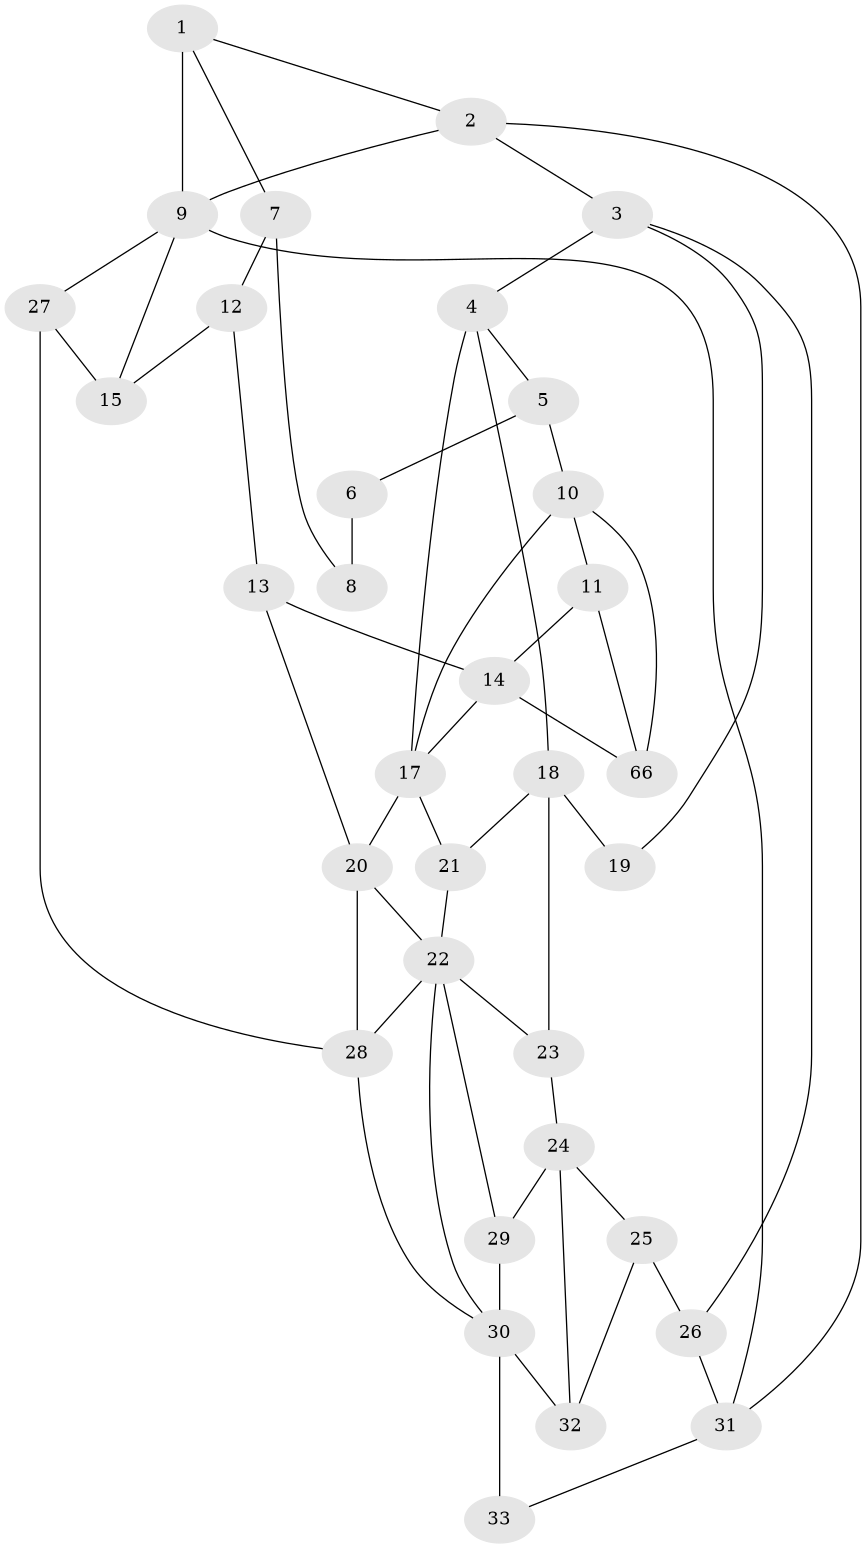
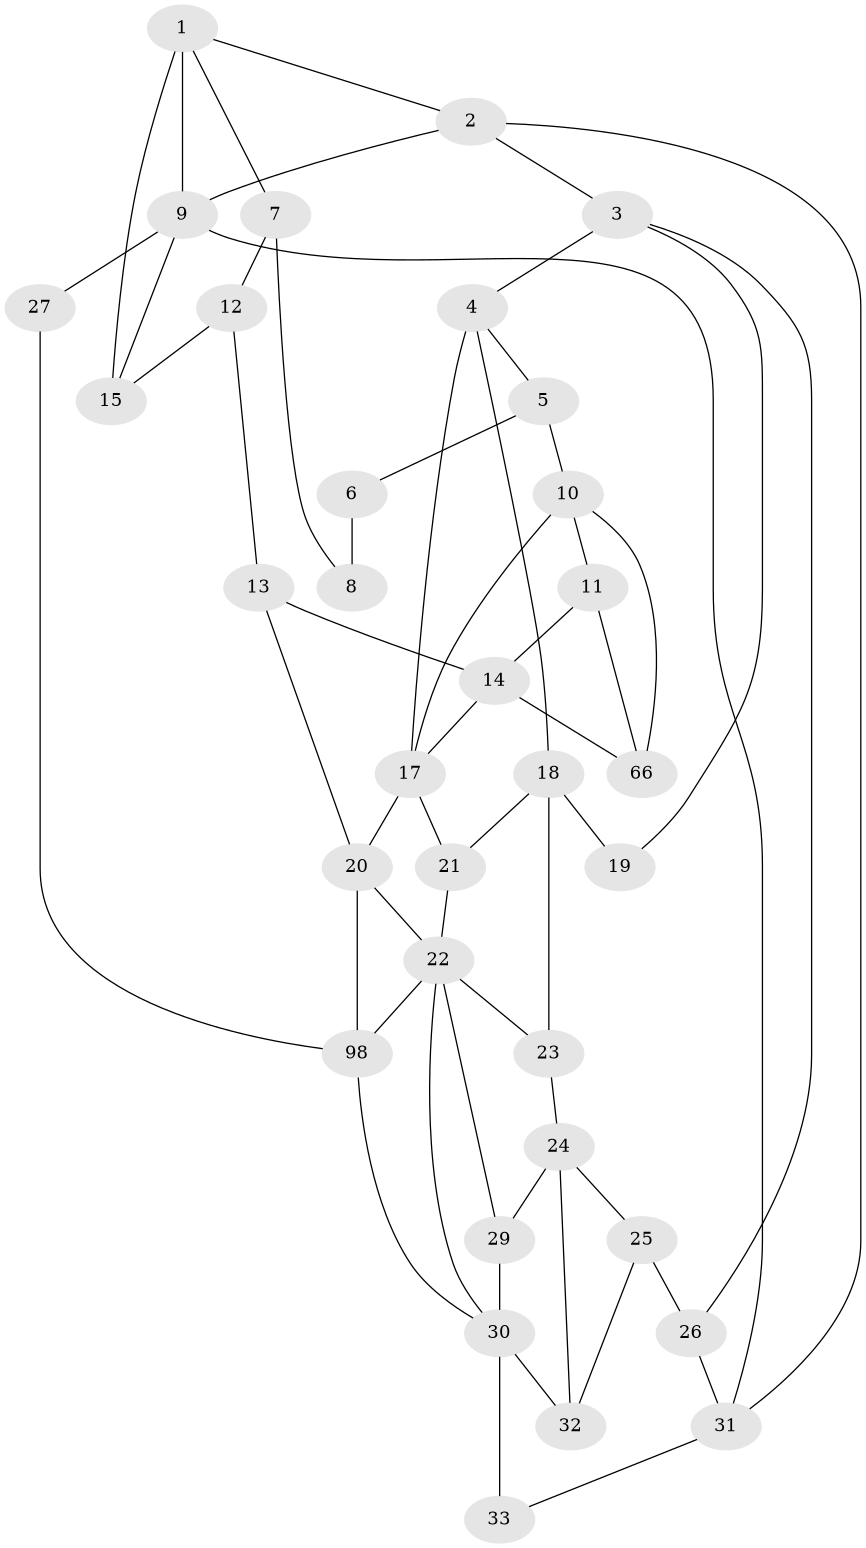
edge "27" -- "15": now "1" -- "15"
node "28": label "28" -> "98"
